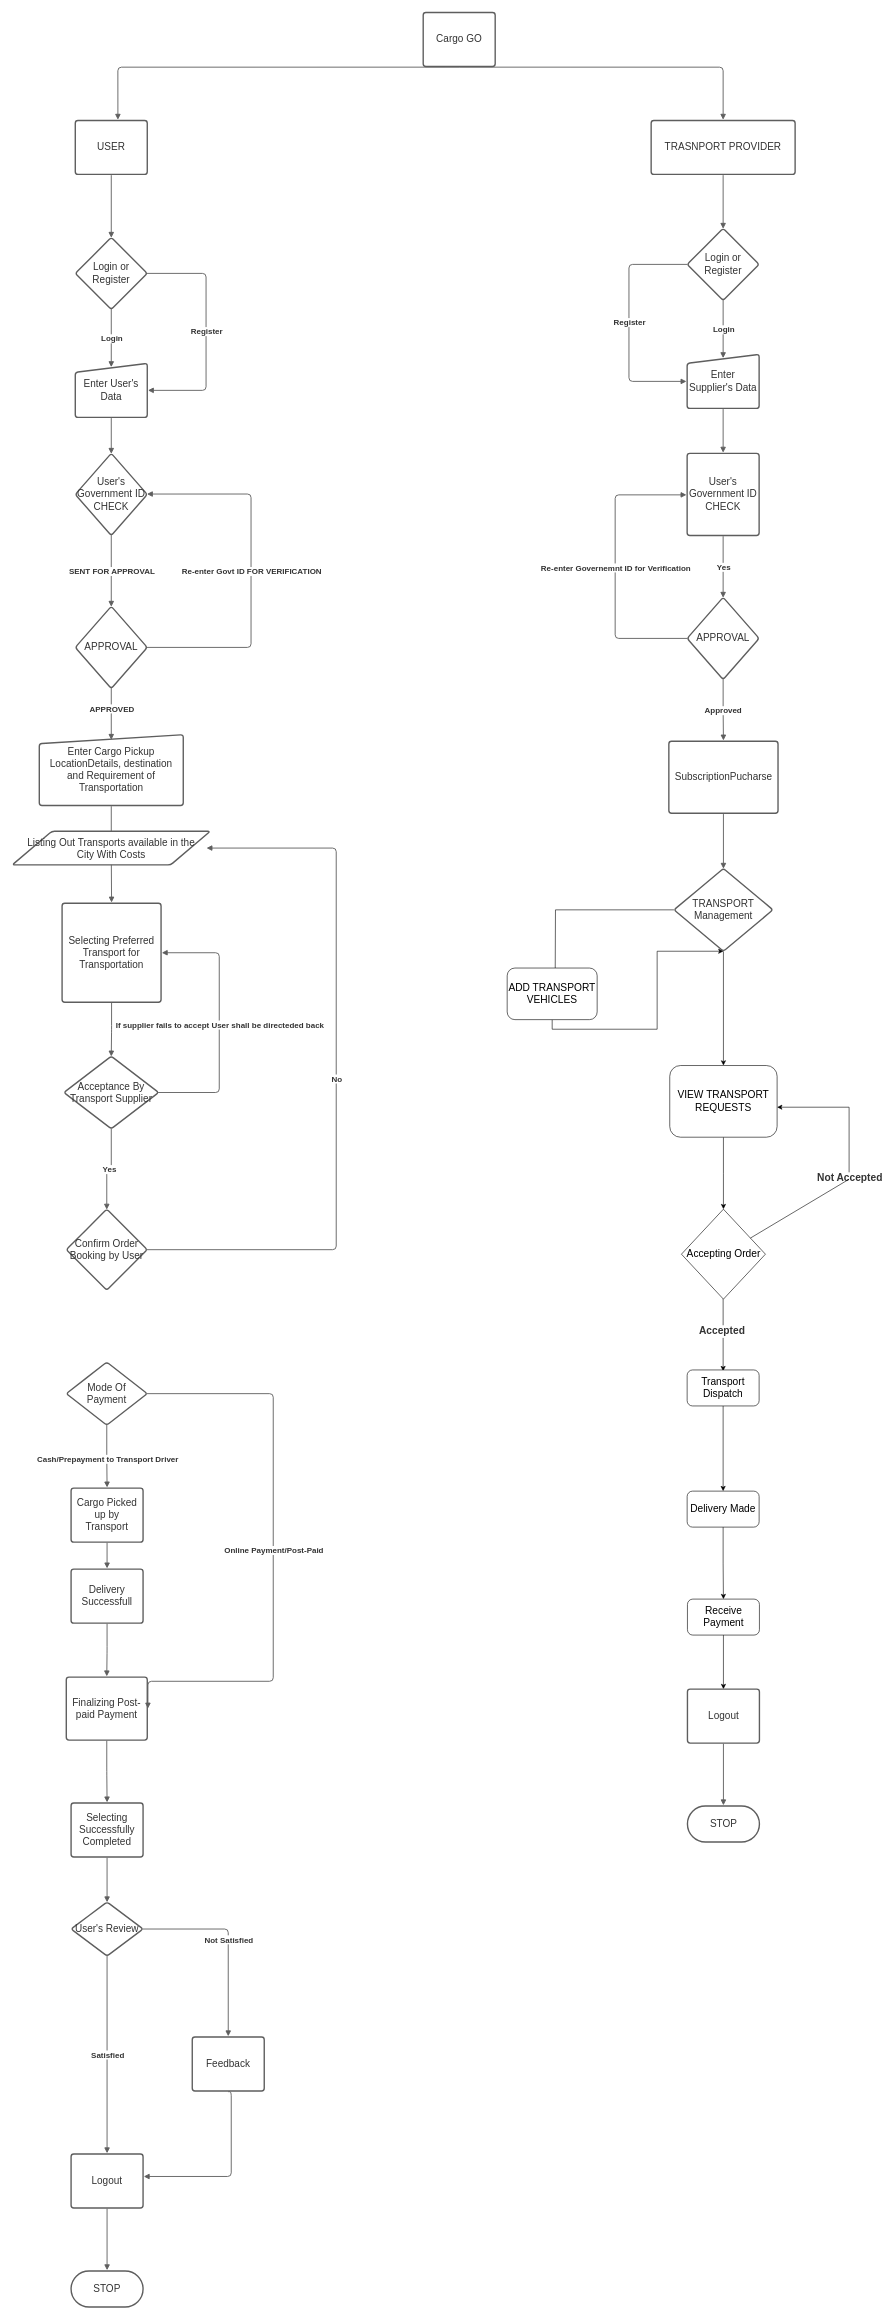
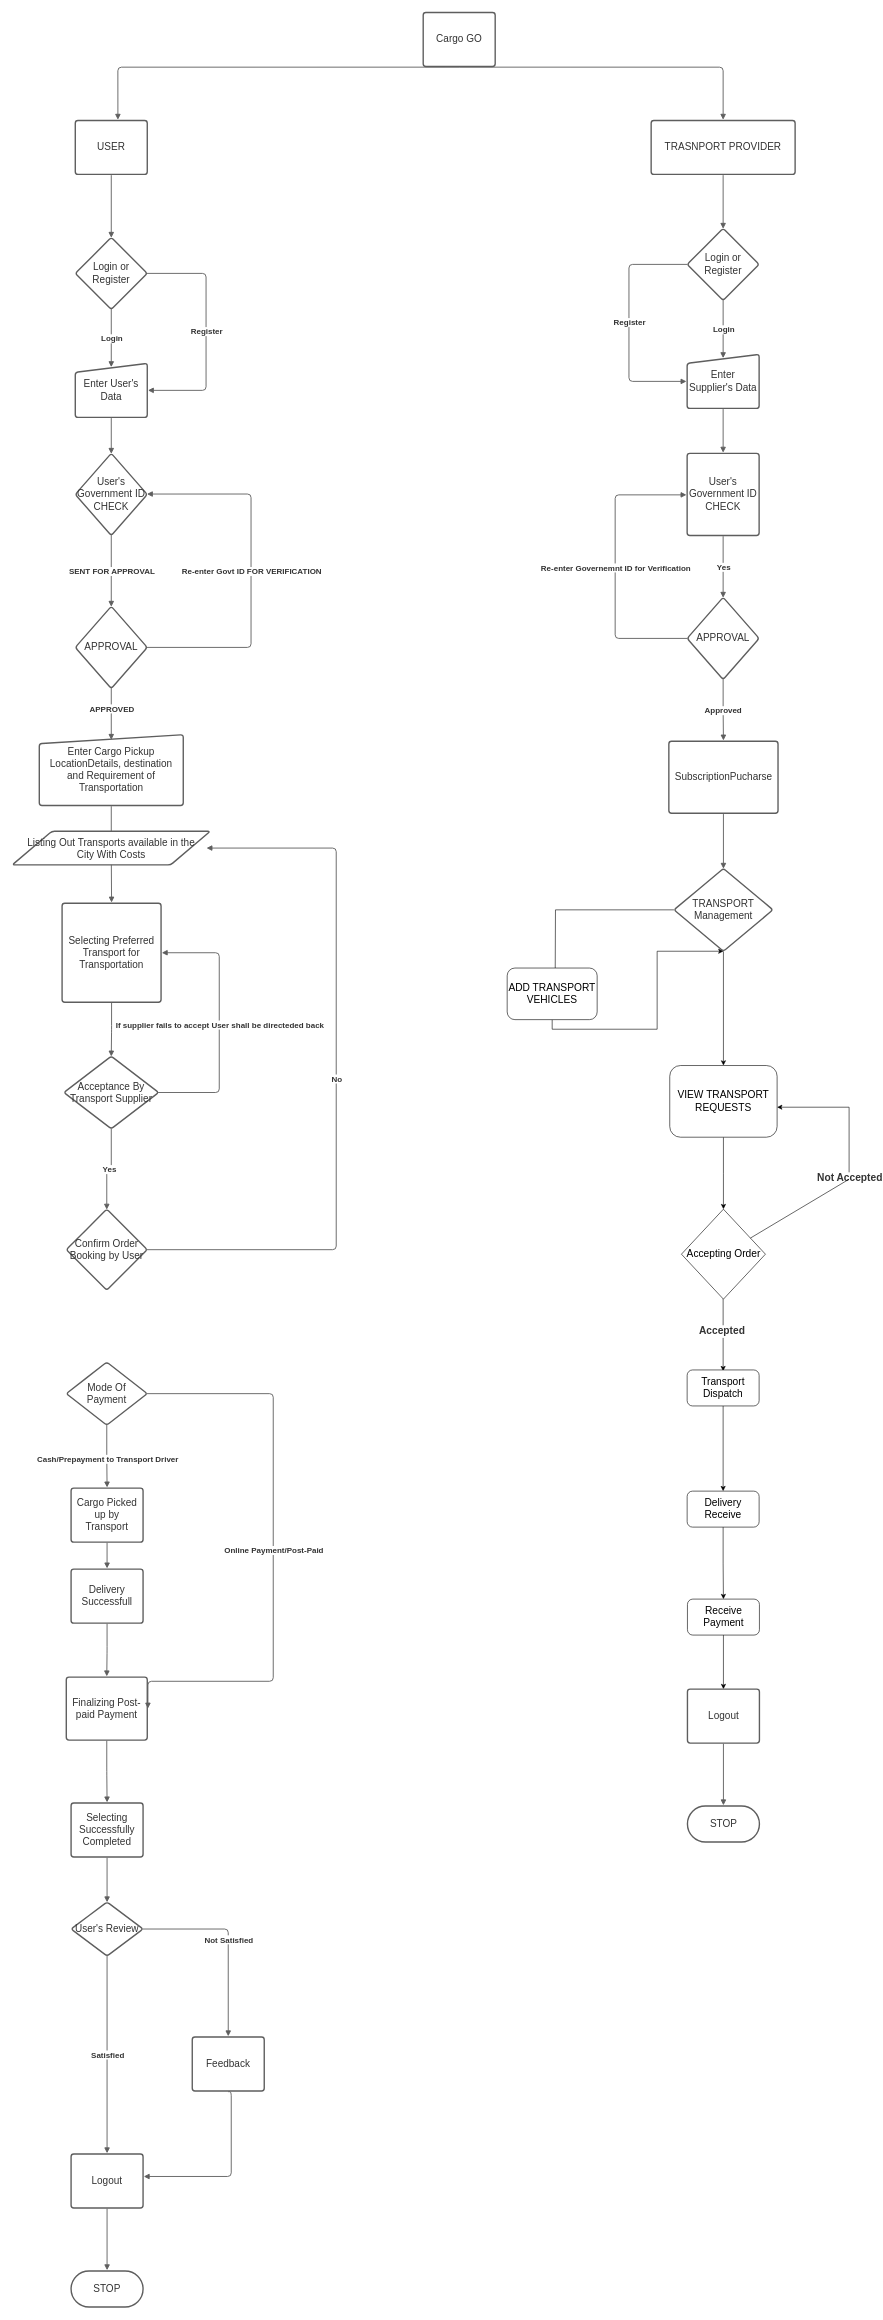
node "Delivery Made": label "Delivery Made" -> "Delivery Receive"
